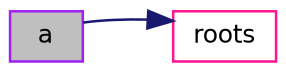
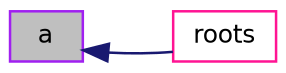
edge "a" -> "roots": reversed
